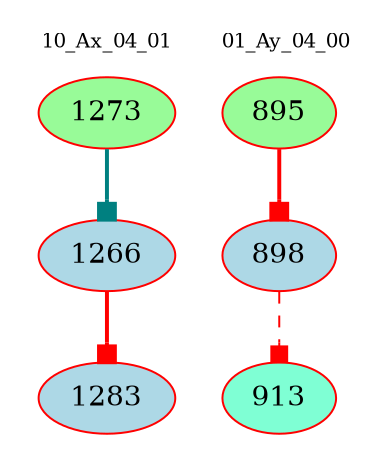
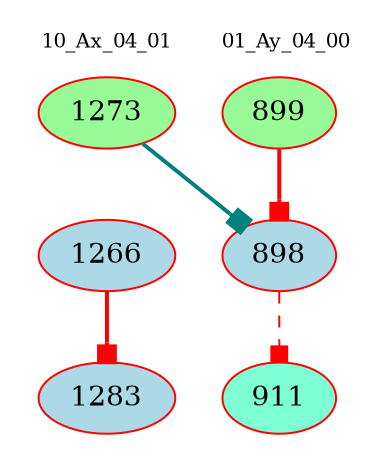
node "895": label "895" -> "899"
edge "1273" -> "1266": now "1273" -> "898"
node "913": label "913" -> "911"
